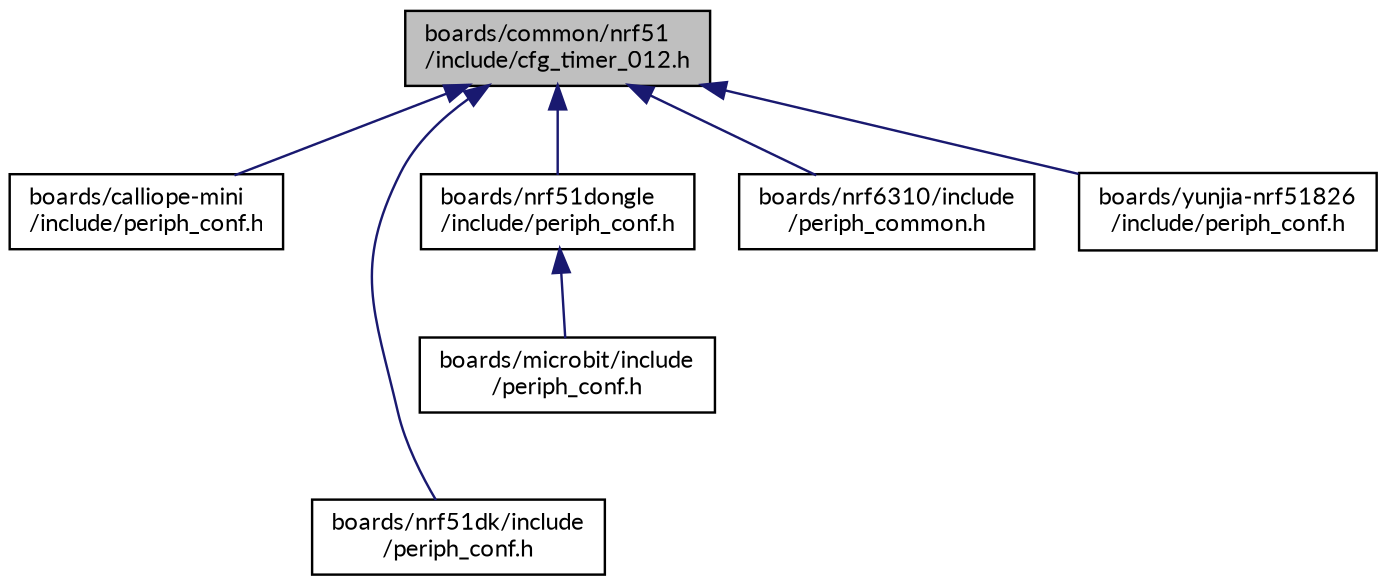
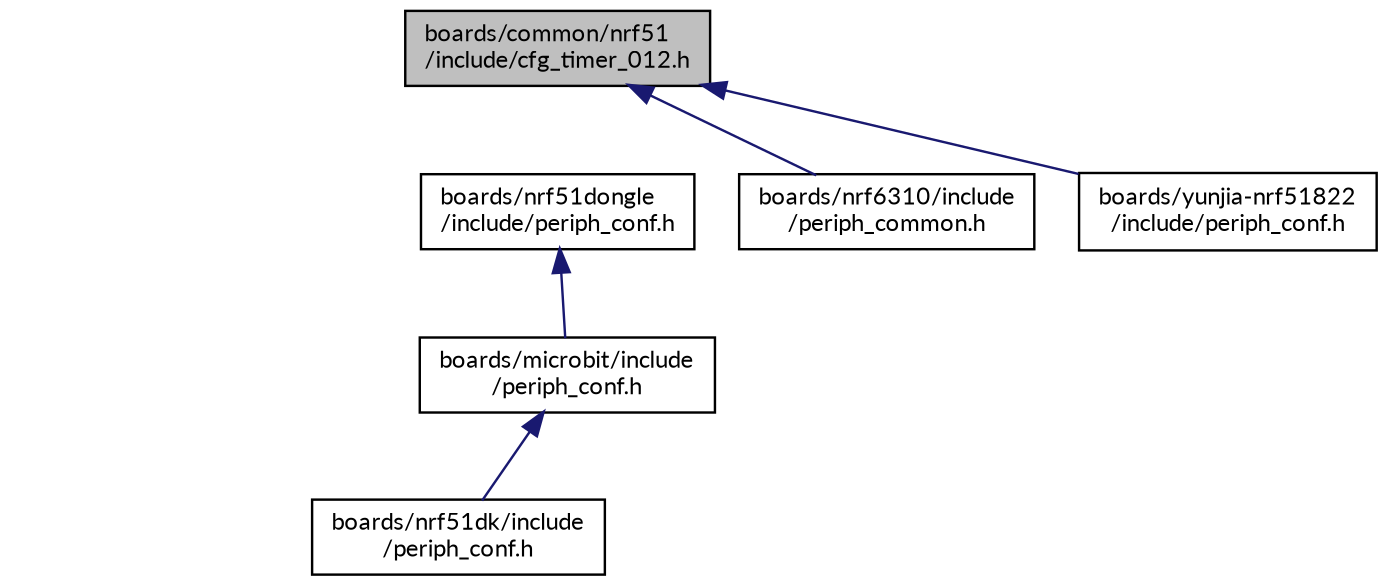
edge "boards/nrf51dongle /include/periph_conf.h" -> "boards/common/nrf51 /include/cfg_timer_012.h": removed
node "boards/calliope-mini /include/periph_conf.h": removed
node "boards/yunjia-nrf51826 /include/periph_conf.h": label "boards/yunjia-nrf51826 /include/periph_conf.h" -> "boards/yunjia-nrf51822 /include/periph_conf.h"
edge "boards/nrf51dk/include /periph_conf.h" -> "boards/common/nrf51 /include/cfg_timer_012.h": now "boards/nrf51dk/include /periph_conf.h" -> "boards/microbit/include /periph_conf.h"
